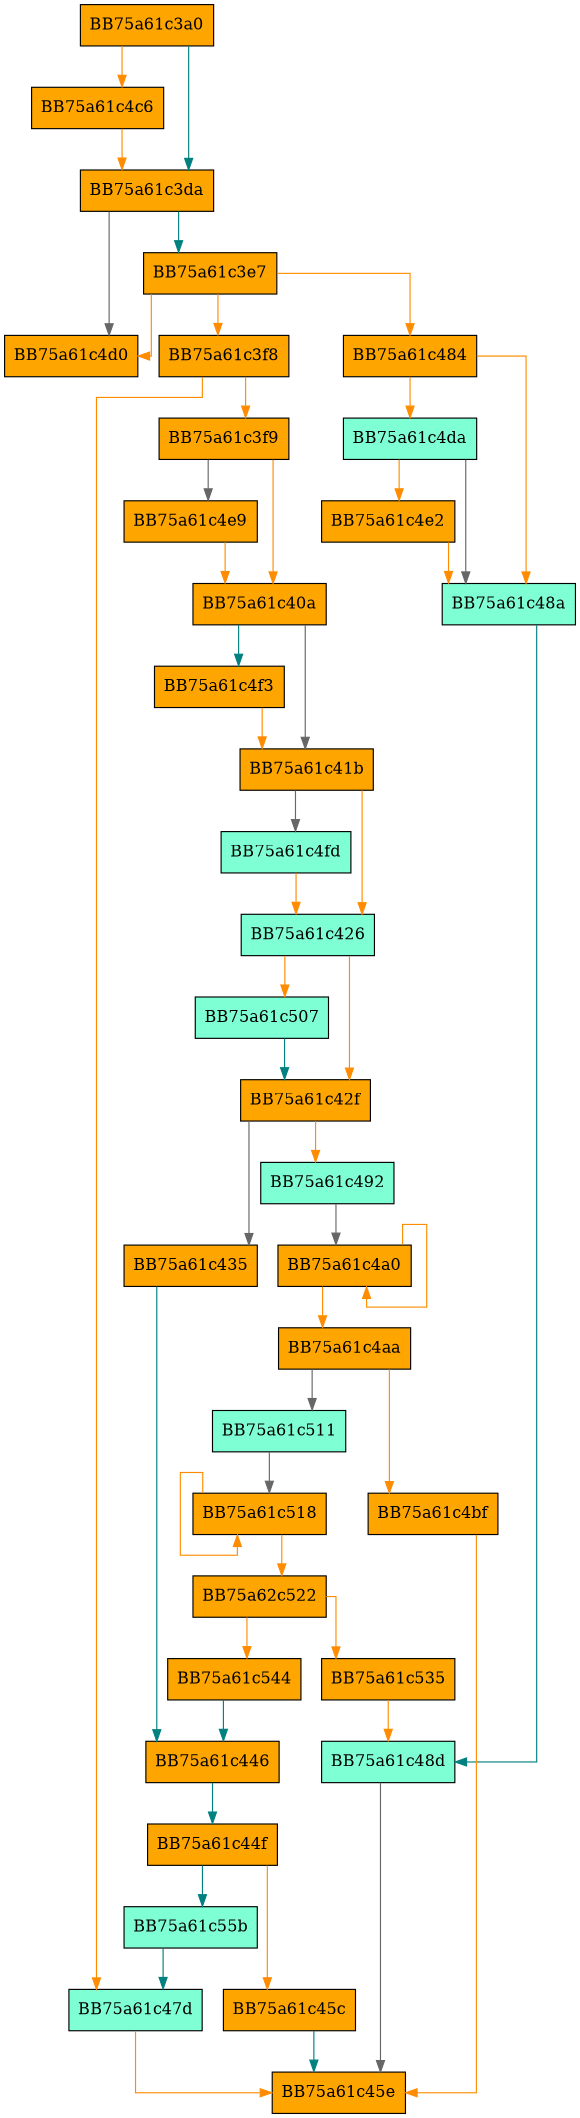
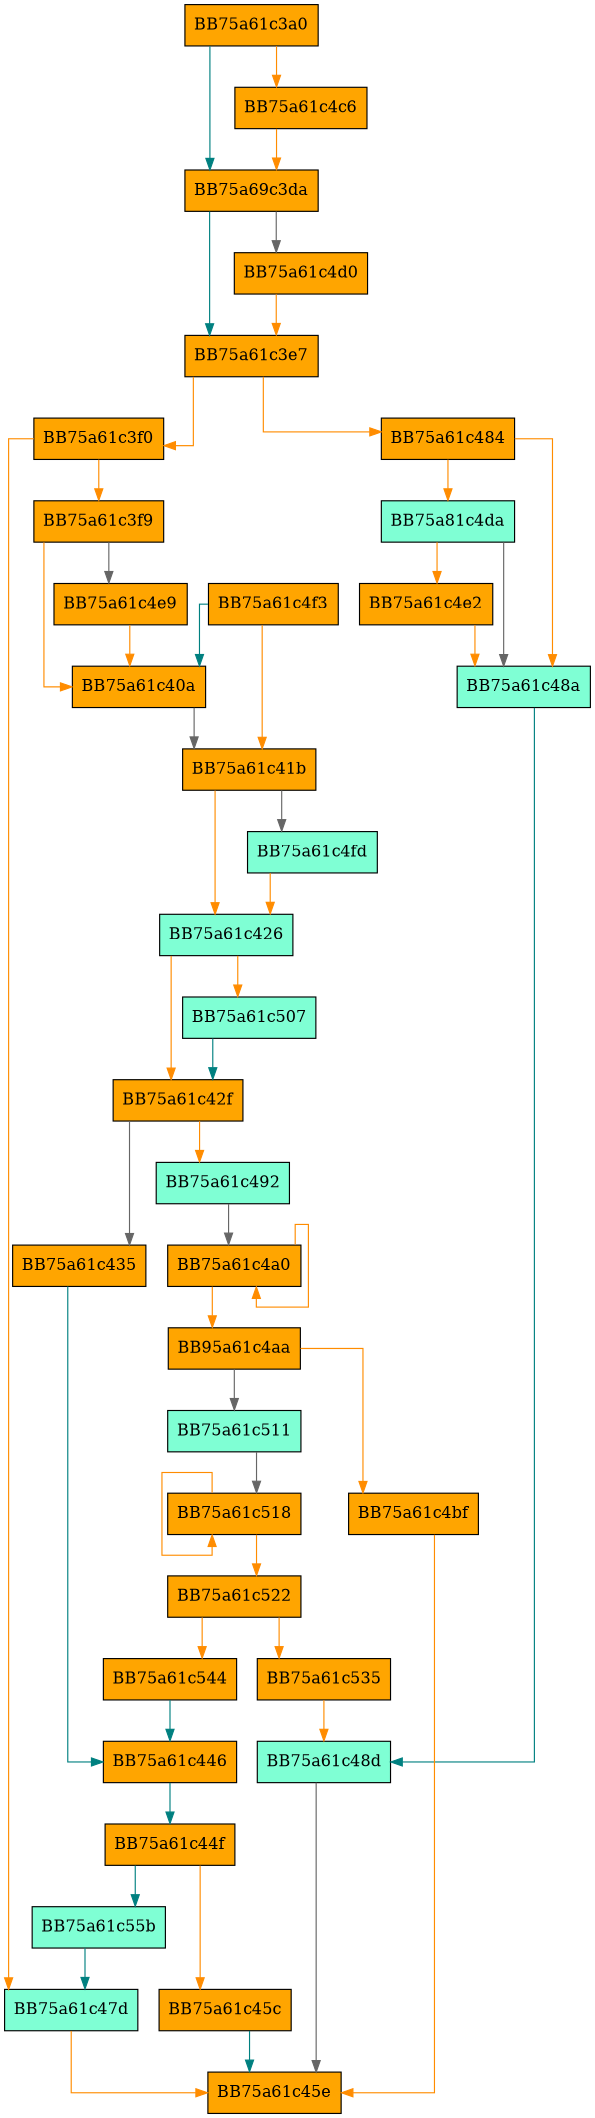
node "BB75a61c3da": label "BB75a61c3da" -> "BB75a69c3da"
edge "BB75a61c3e7" -> "BB75a61c4d0": reversed
node "BB75a61c3f8": label "BB75a61c3f8" -> "BB75a61c3f0"
node "BB75a61c4da": label "BB75a61c4da" -> "BB75a81c4da"
edge "BB75a61c40a" -> "BB75a61c4f3": reversed
node "BB75a61c4aa": label "BB75a61c4aa" -> "BB95a61c4aa"
node "BB75a62c522": label "BB75a62c522" -> "BB75a61c522"
